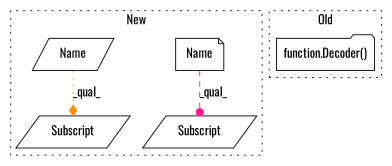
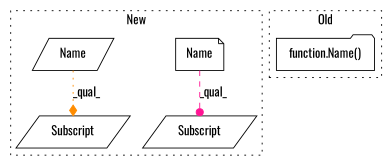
node "function.Decoder()": label "function.Decoder()" -> "function.Name()"
